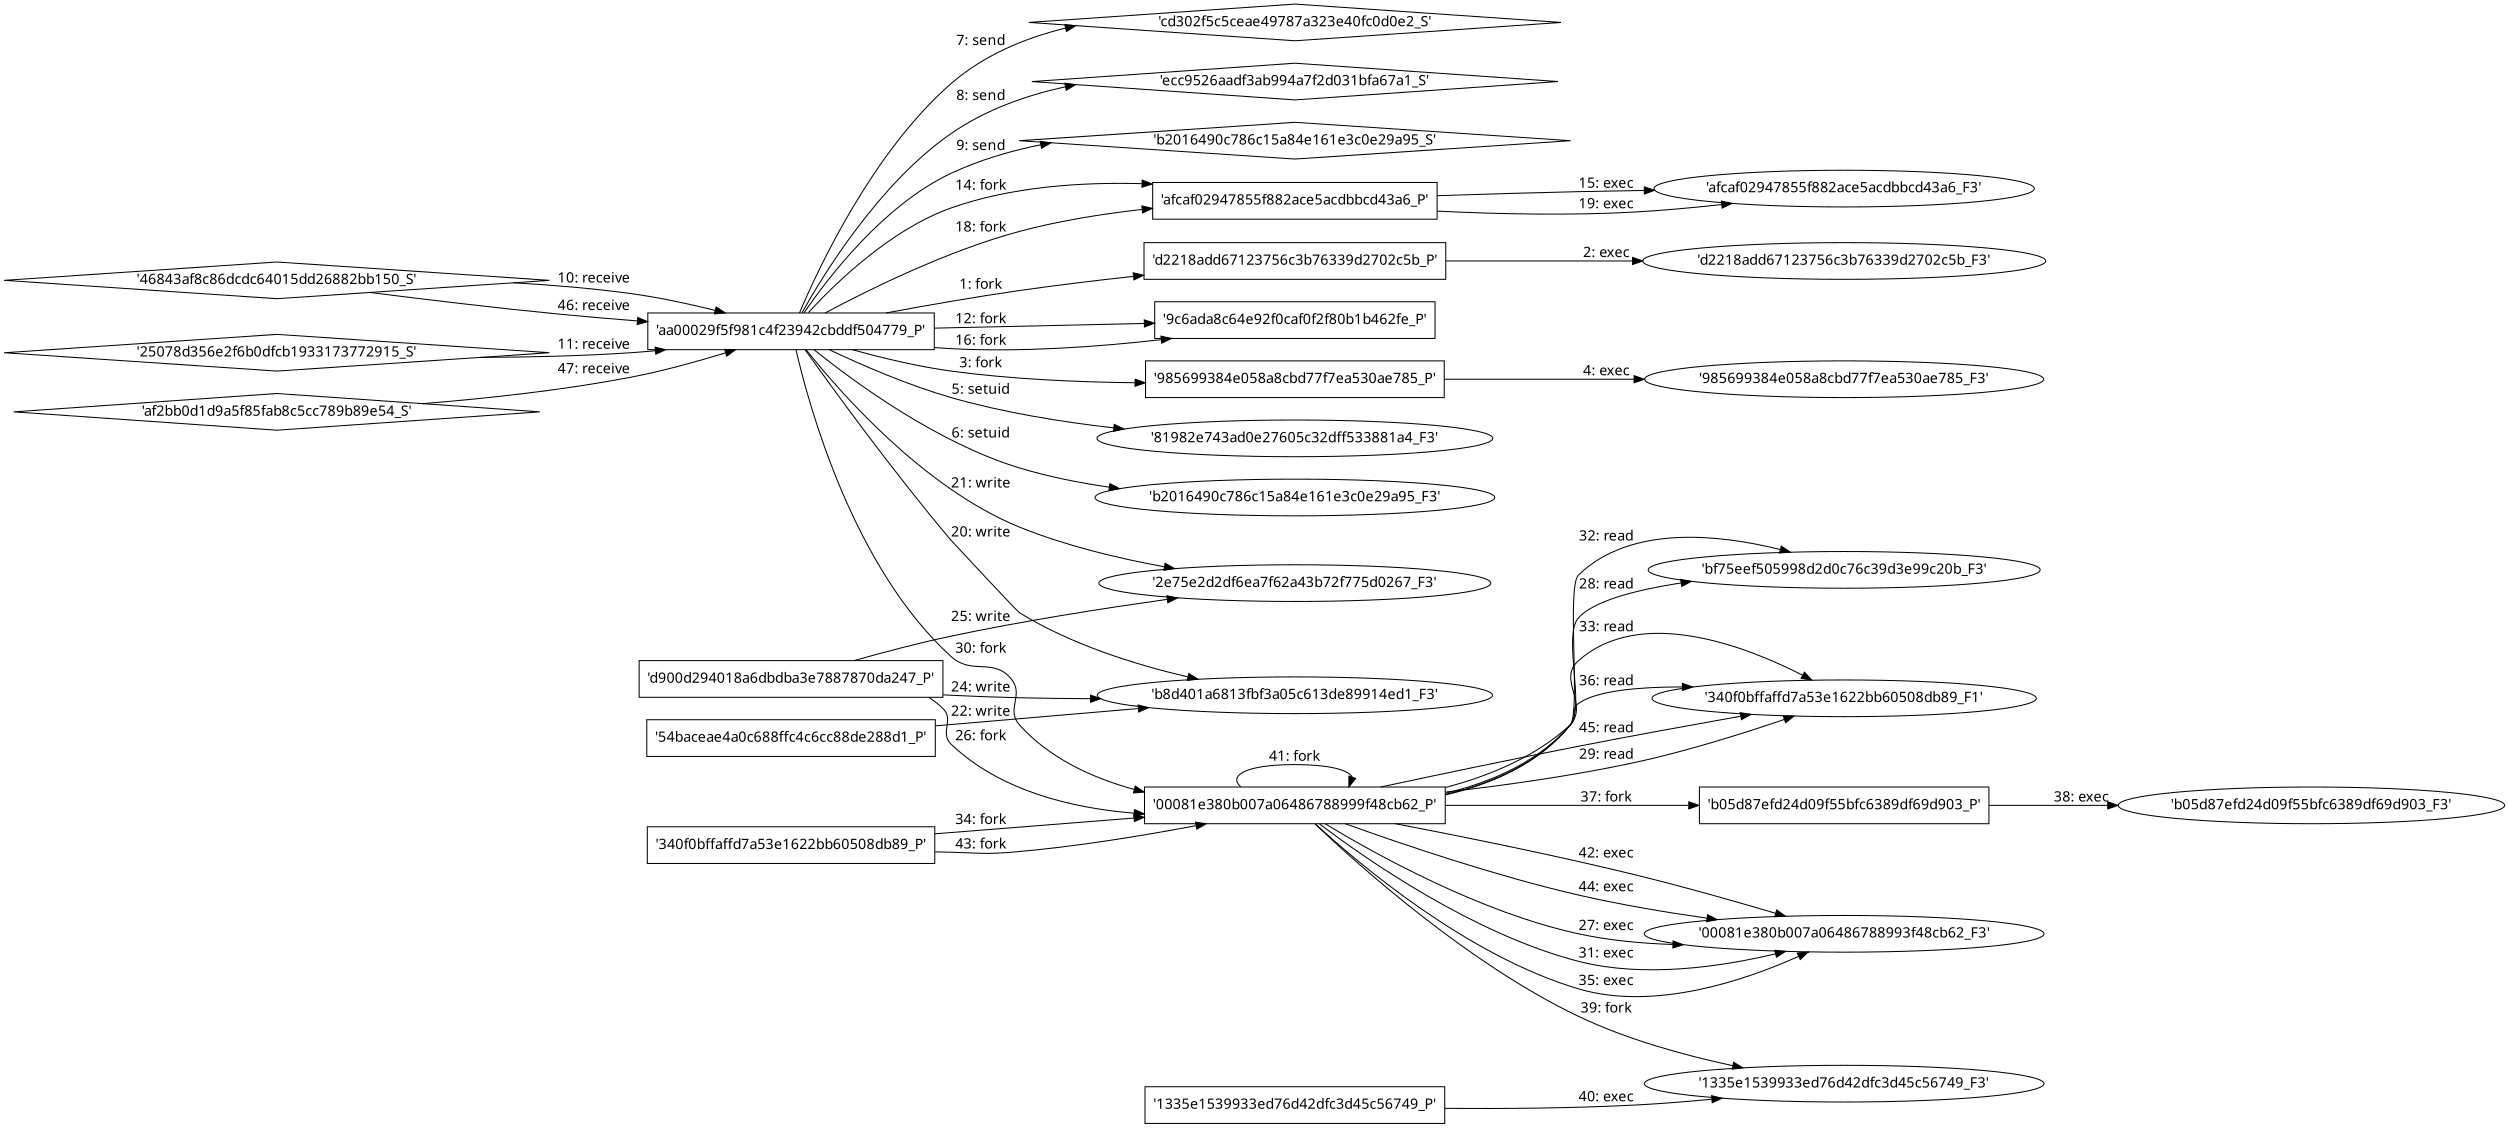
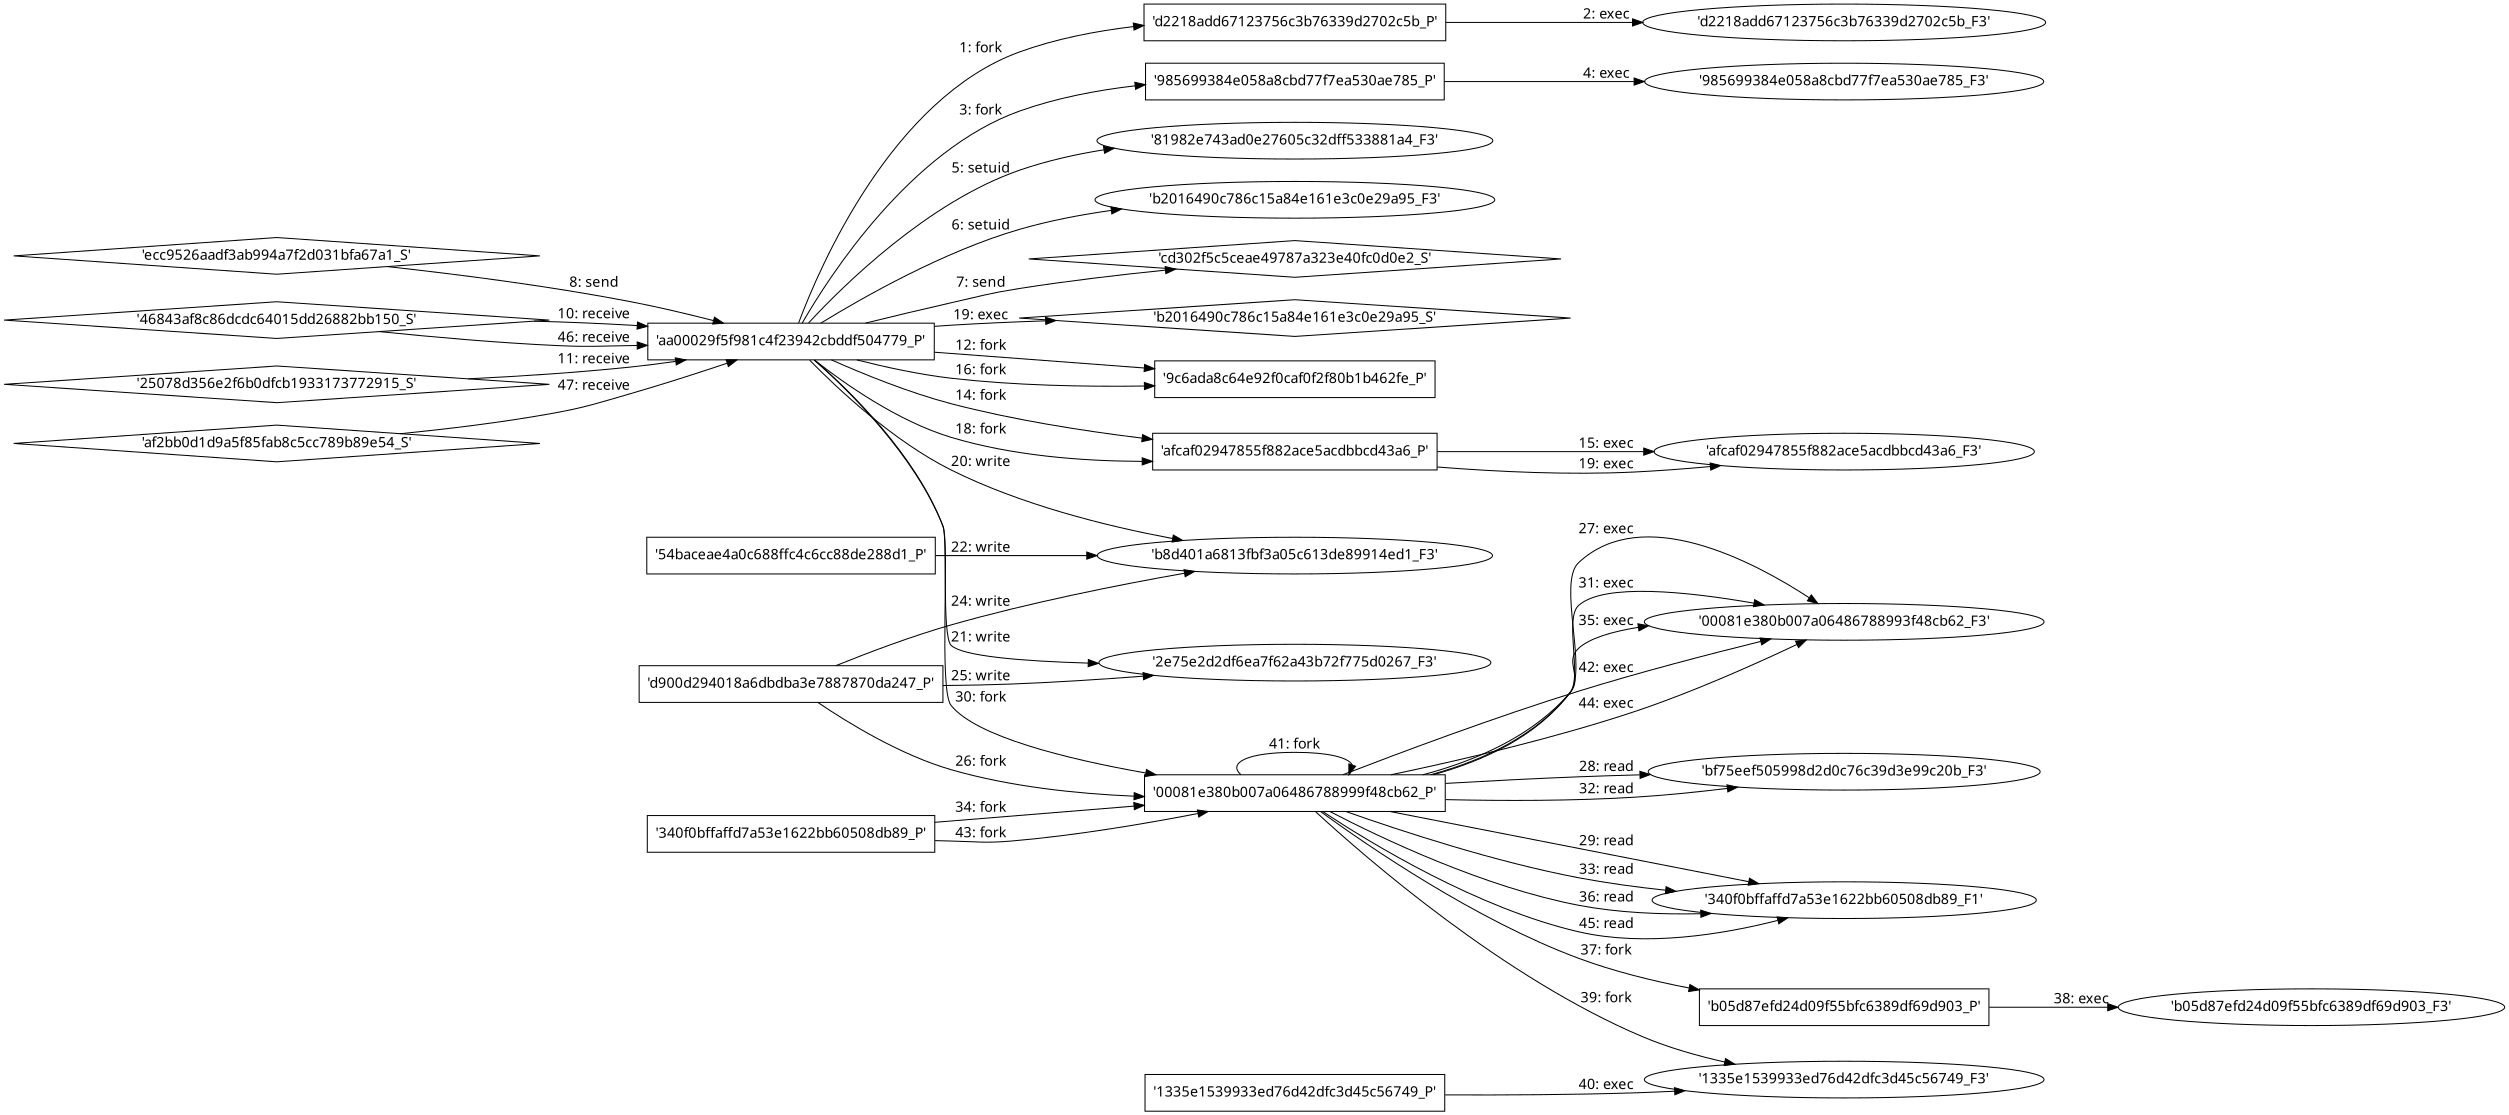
edge "'aa00029f5f981c4f23942cbddf504779_P'" -> "'b2016490c786c15a84e161e3c0e29a95_S'": label "9: send" -> "19: exec"
edge "'aa00029f5f981c4f23942cbddf504779_P'" -> "'ecc9526aadf3ab994a7f2d031bfa67a1_S'": reversed
